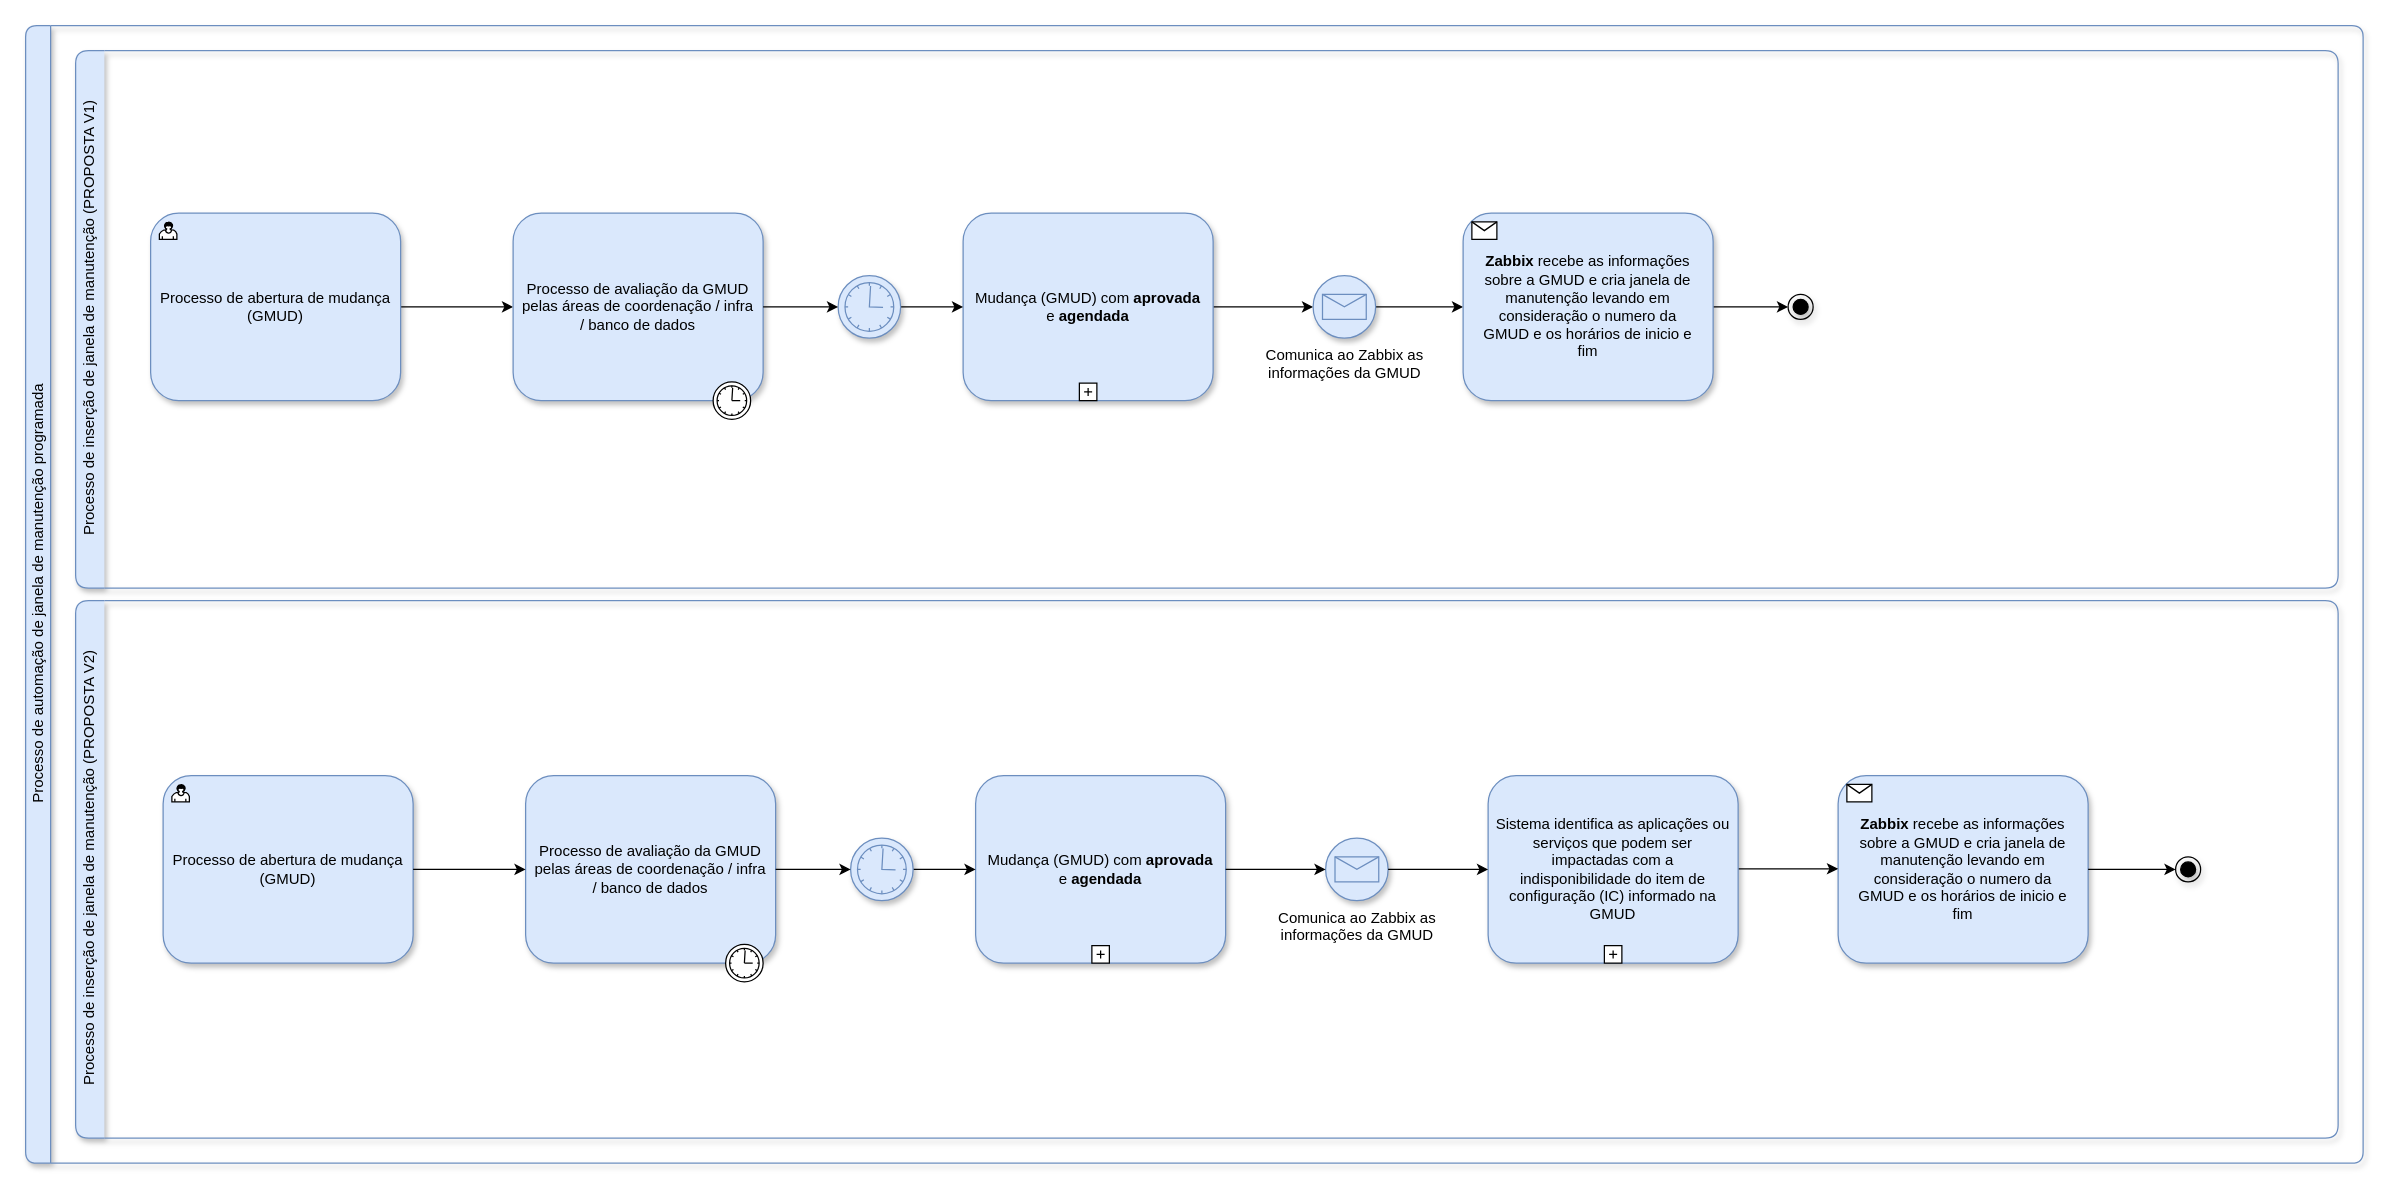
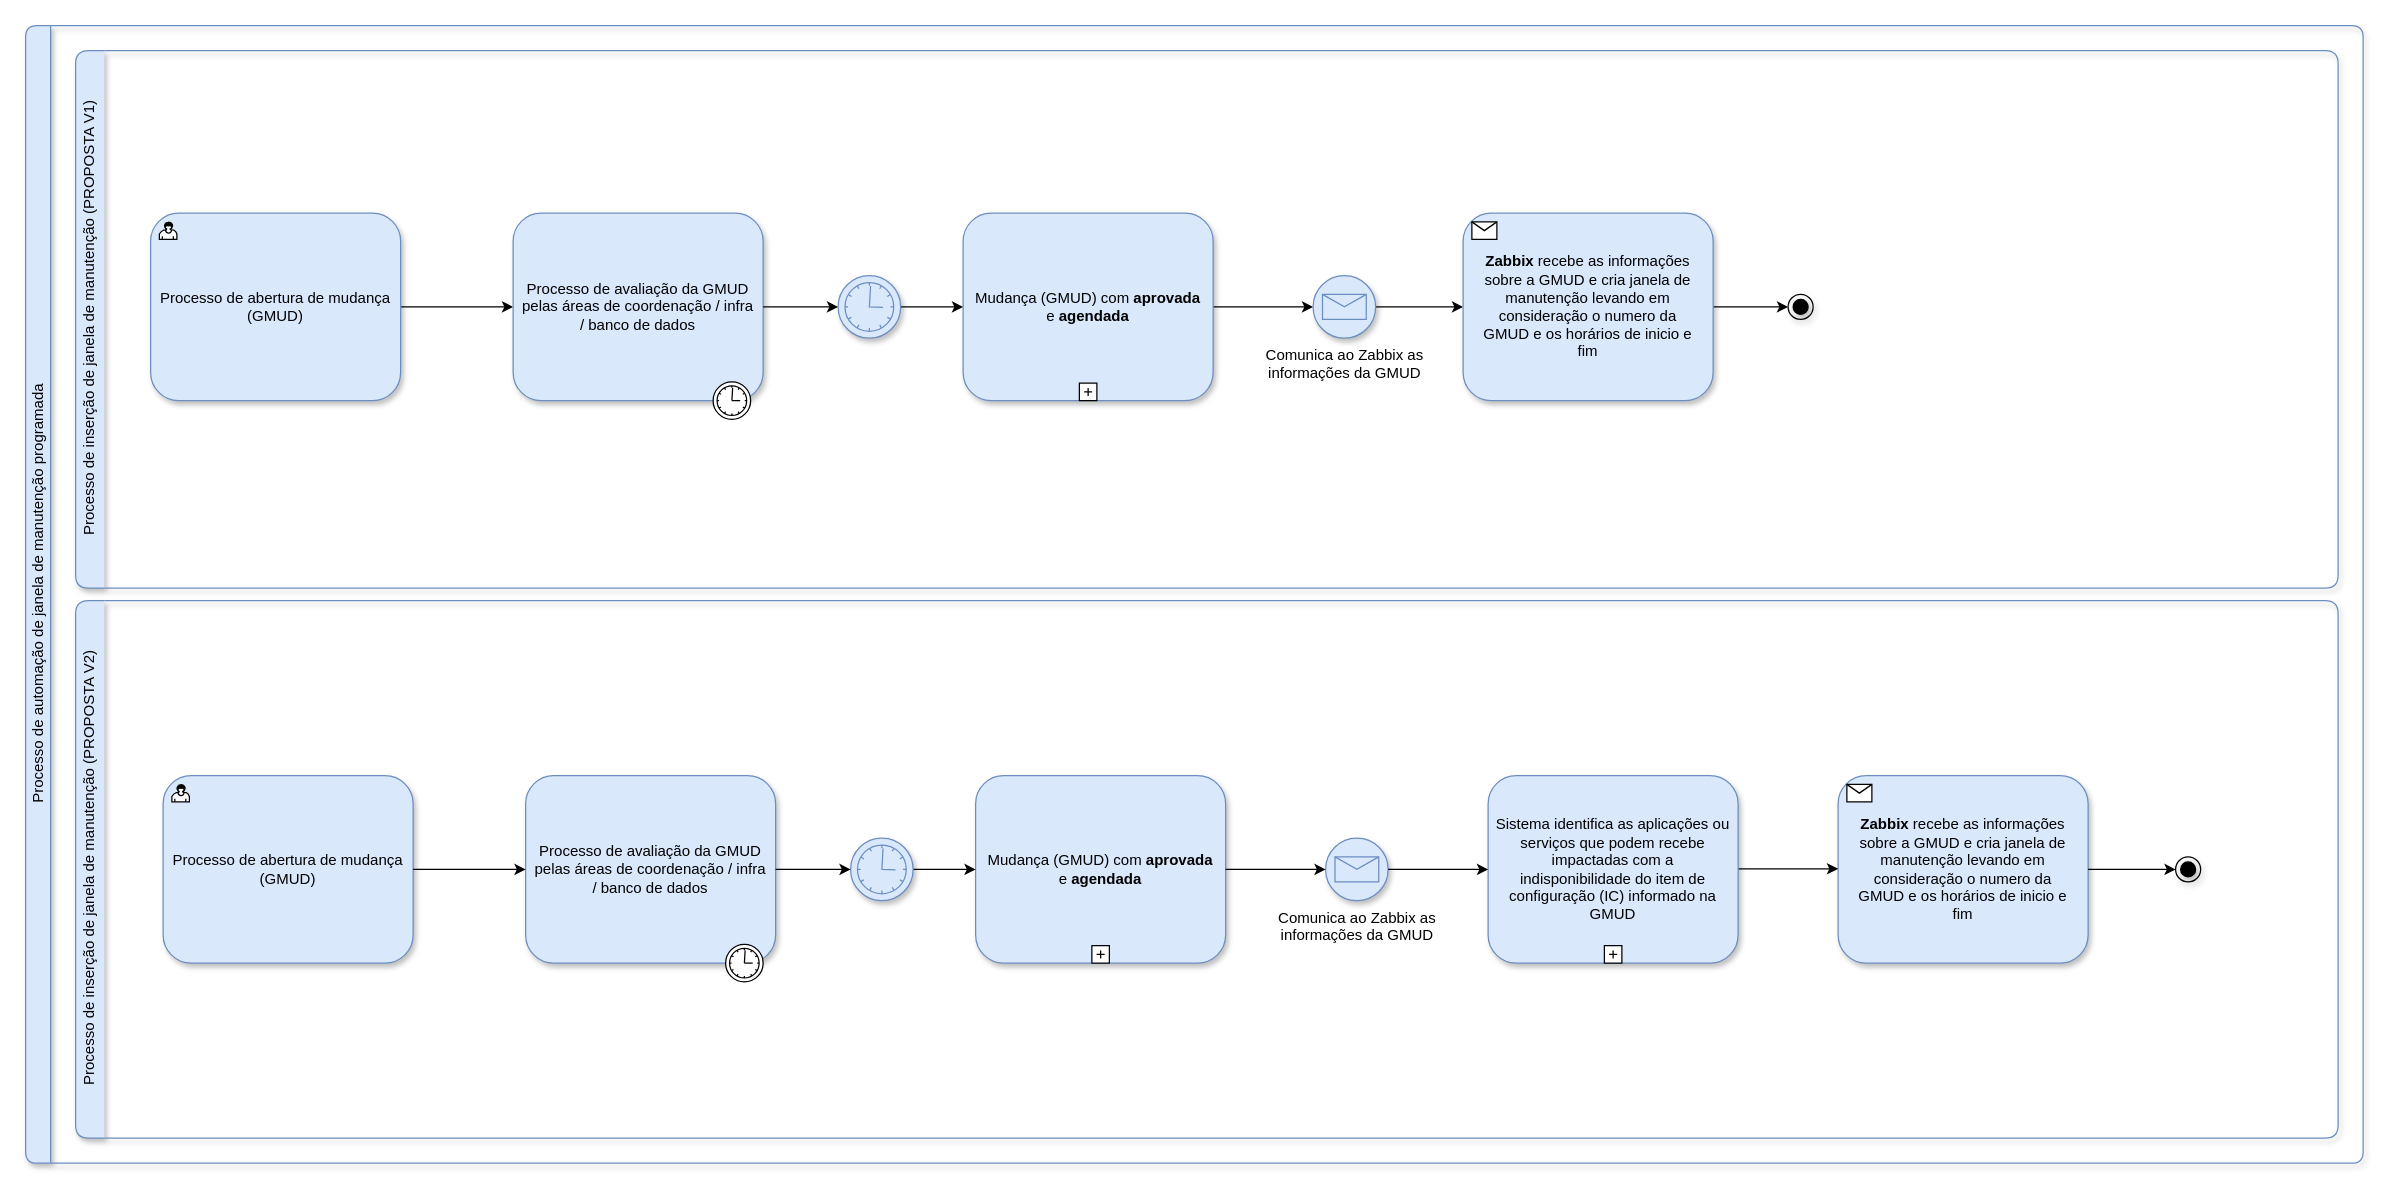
node "Sistema identifica as aplicações ou serviços que podem ser impactadas com a indisponibilidade do item de configuração (IC) informado na GMUD": label "Sistema identifica as aplicações ou serviços que podem ser impactadas com a indisponibilidade do item de configuração (IC) informado na GMUD" -> "Sistema identifica as aplicações ou serviços que podem recebe impactadas com a indisponibilidade do item de configuração (IC) informado na GMUD"
